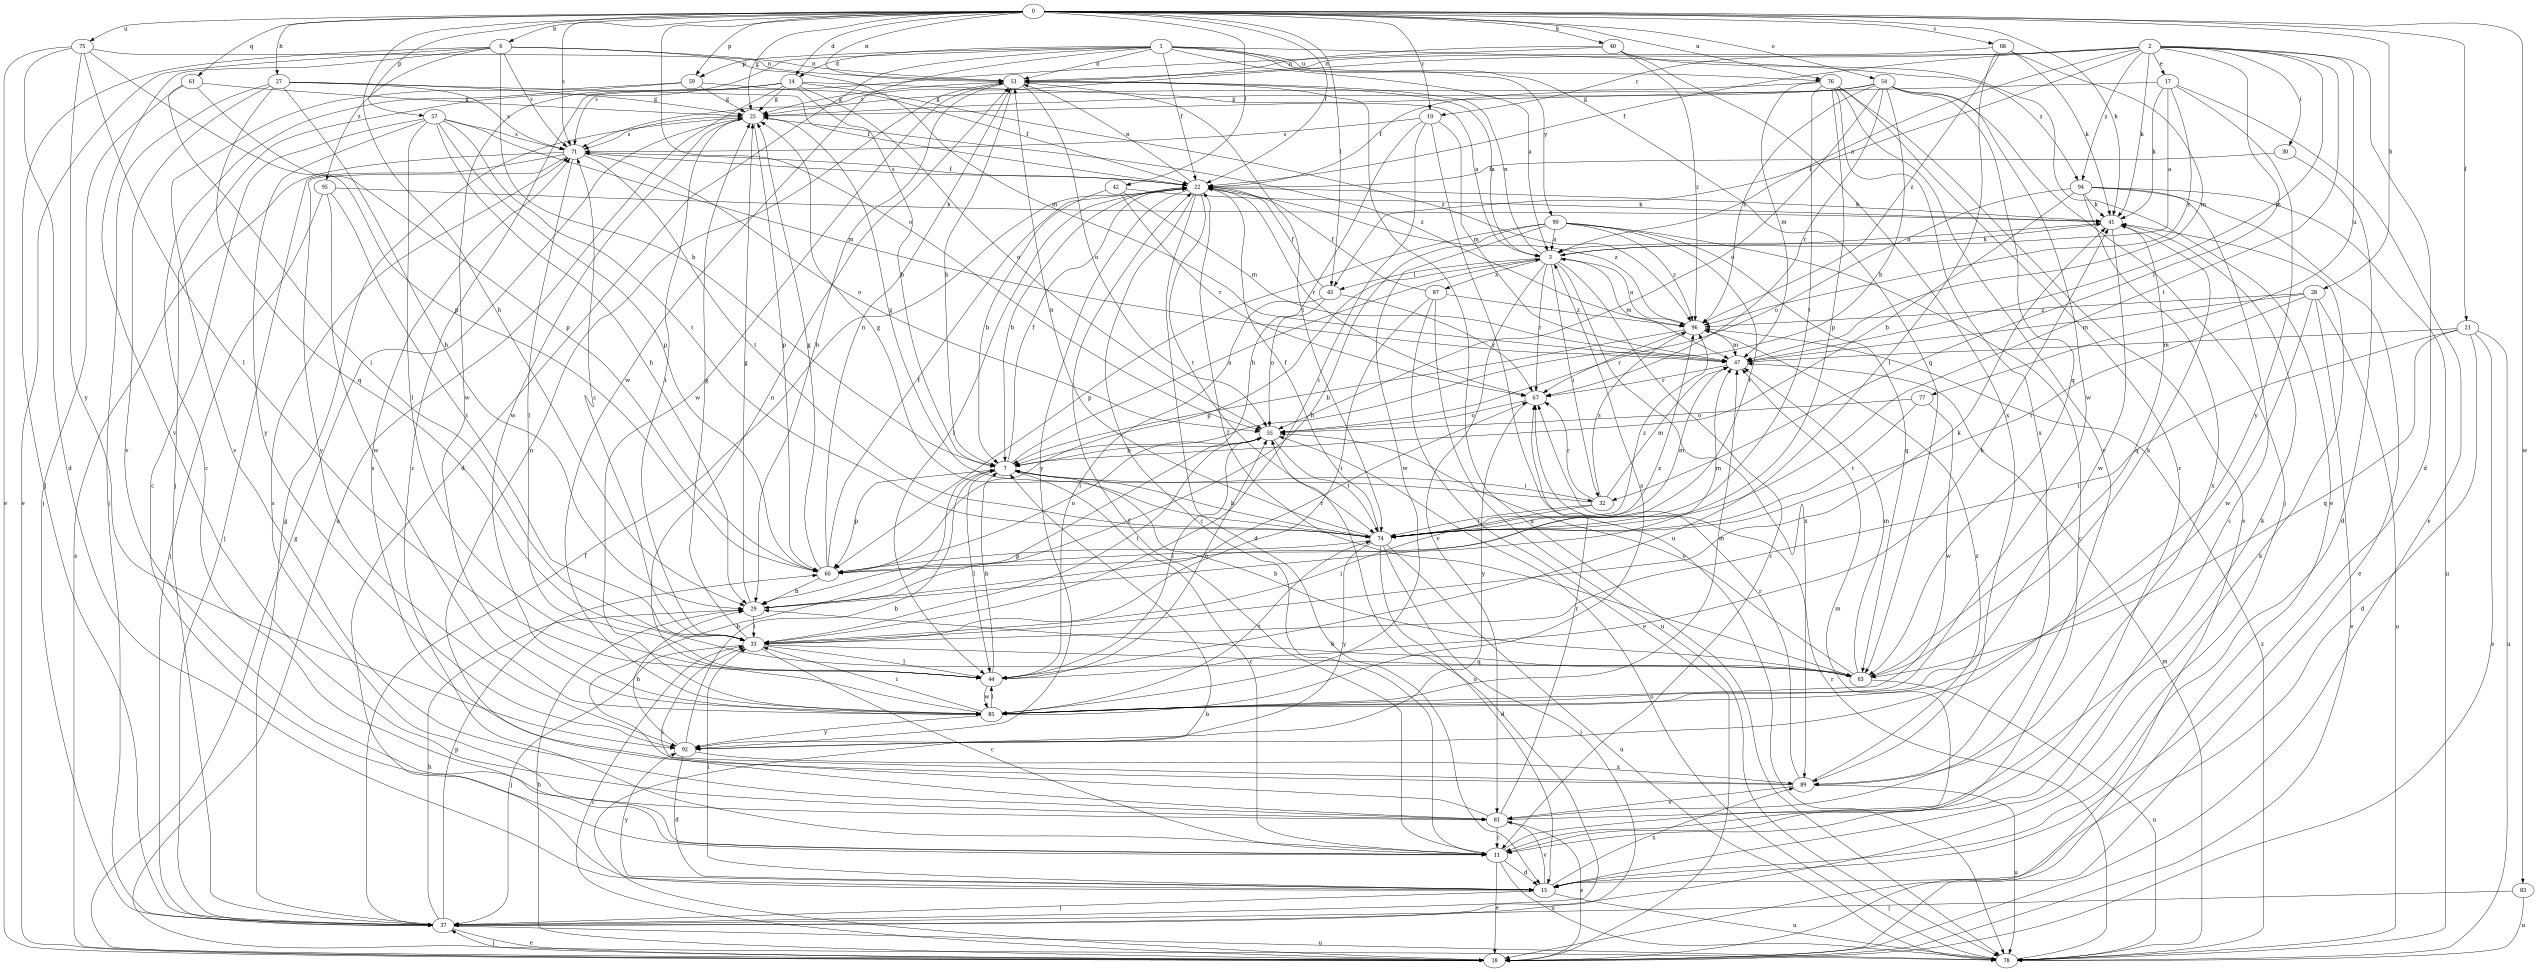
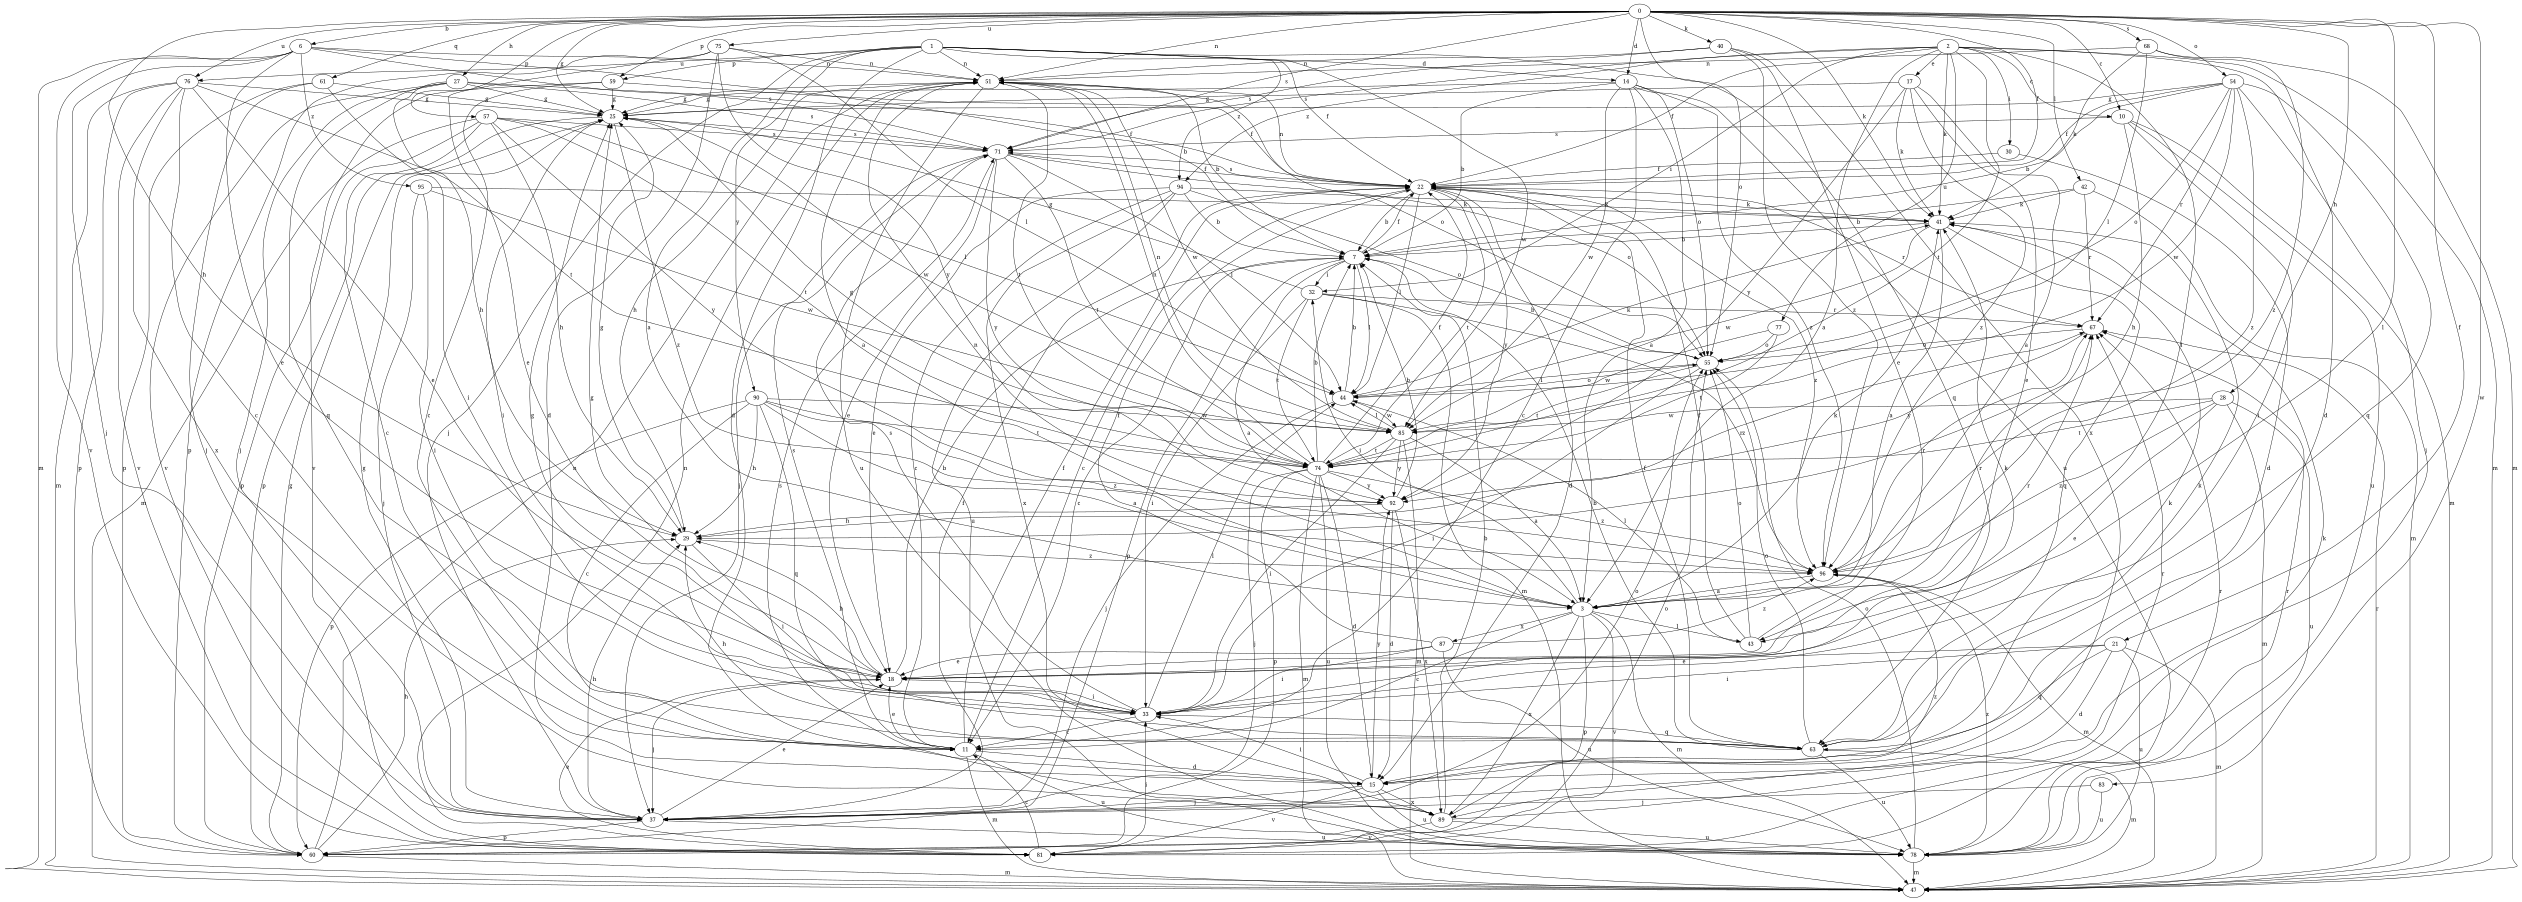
edge "60" -> "22": removed, label "f"
edge "96" -> "7": now "41" -> "7"
edge "33" -> "37": now "44" -> "37"
